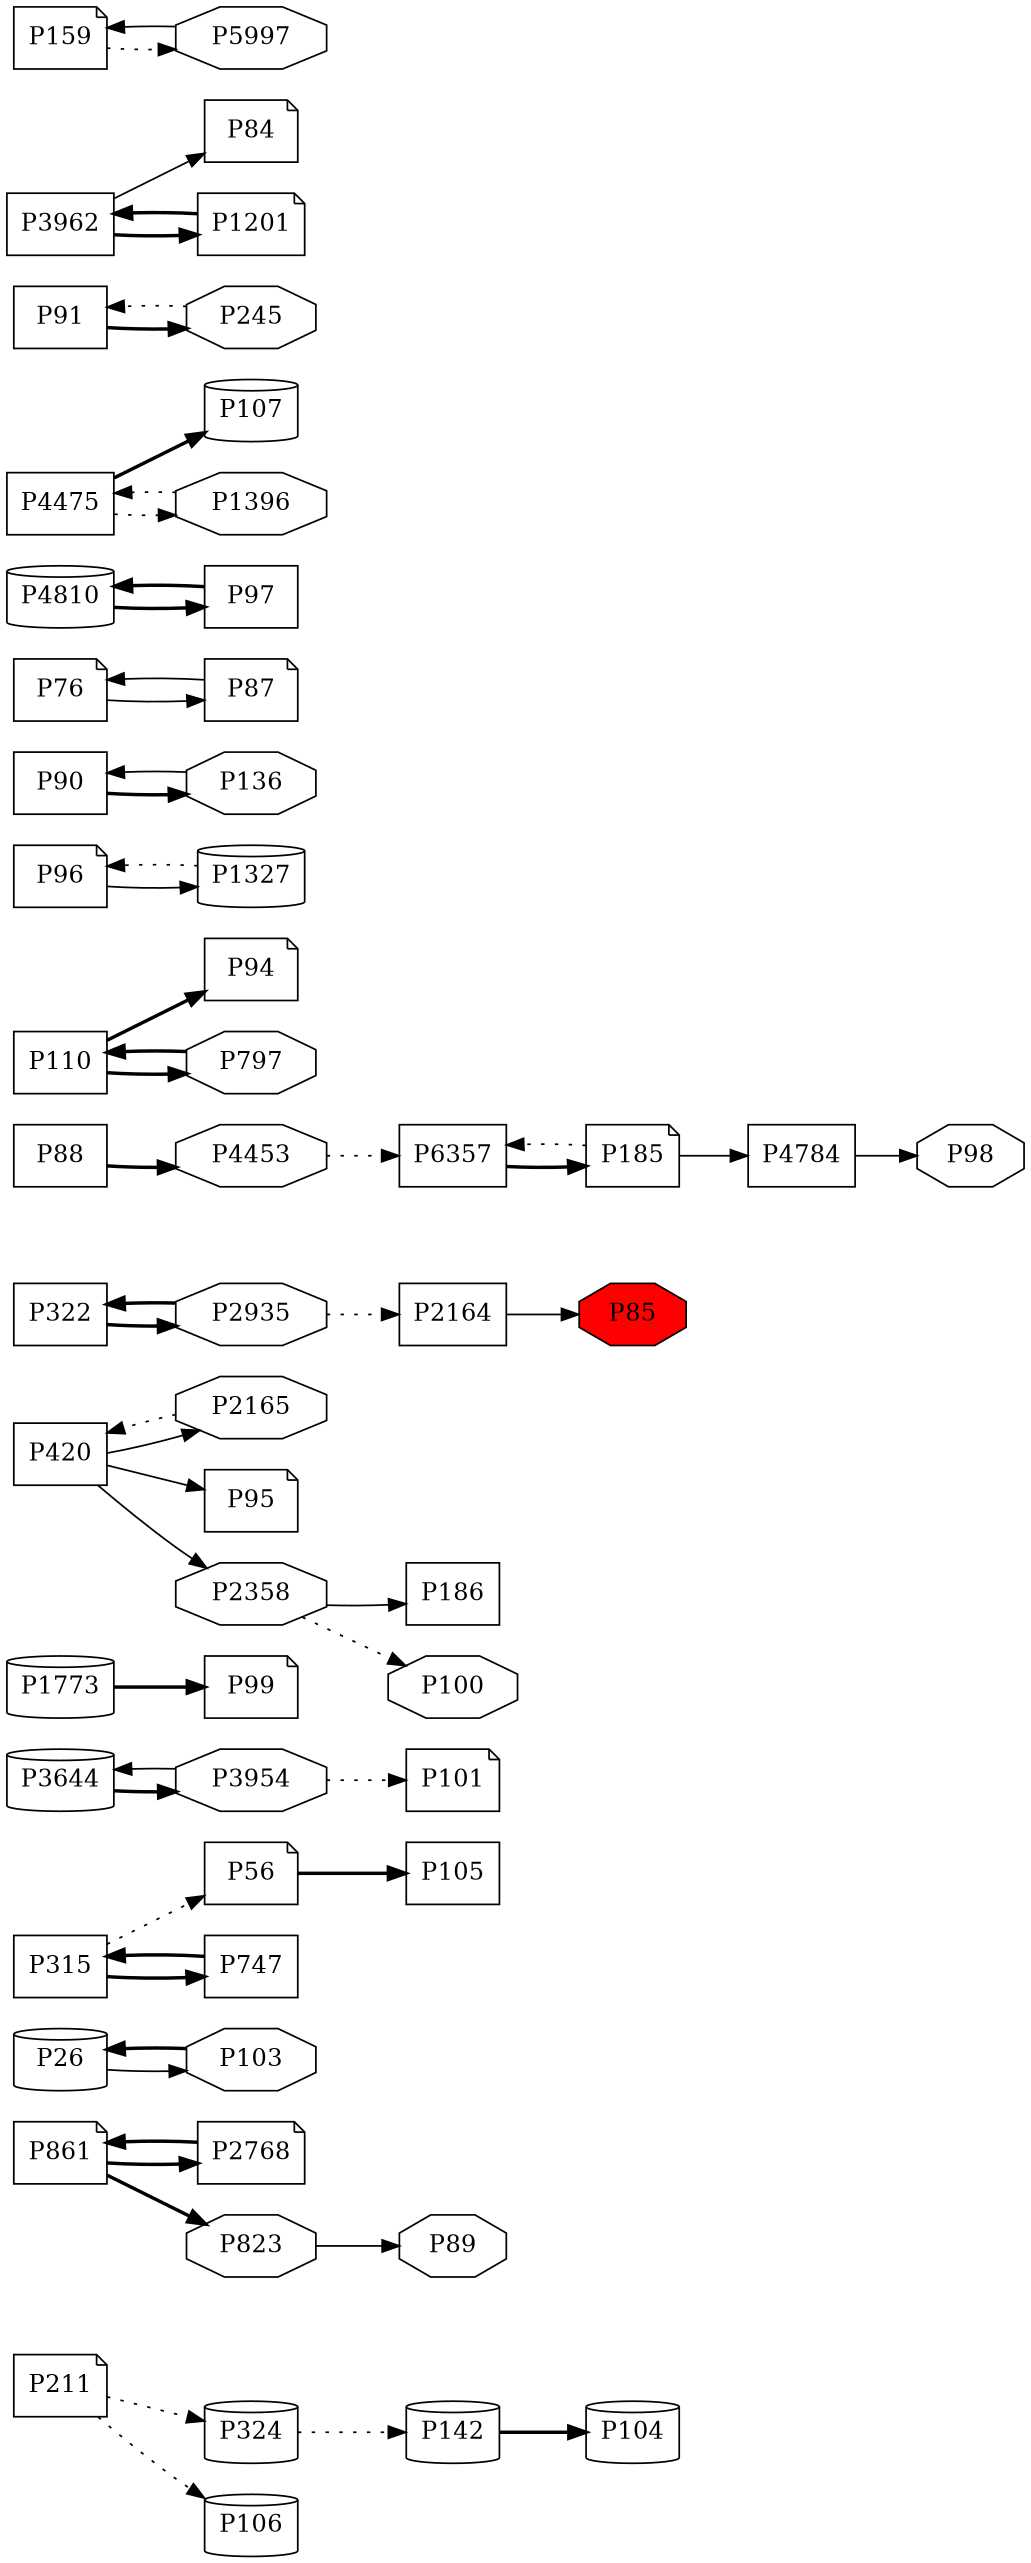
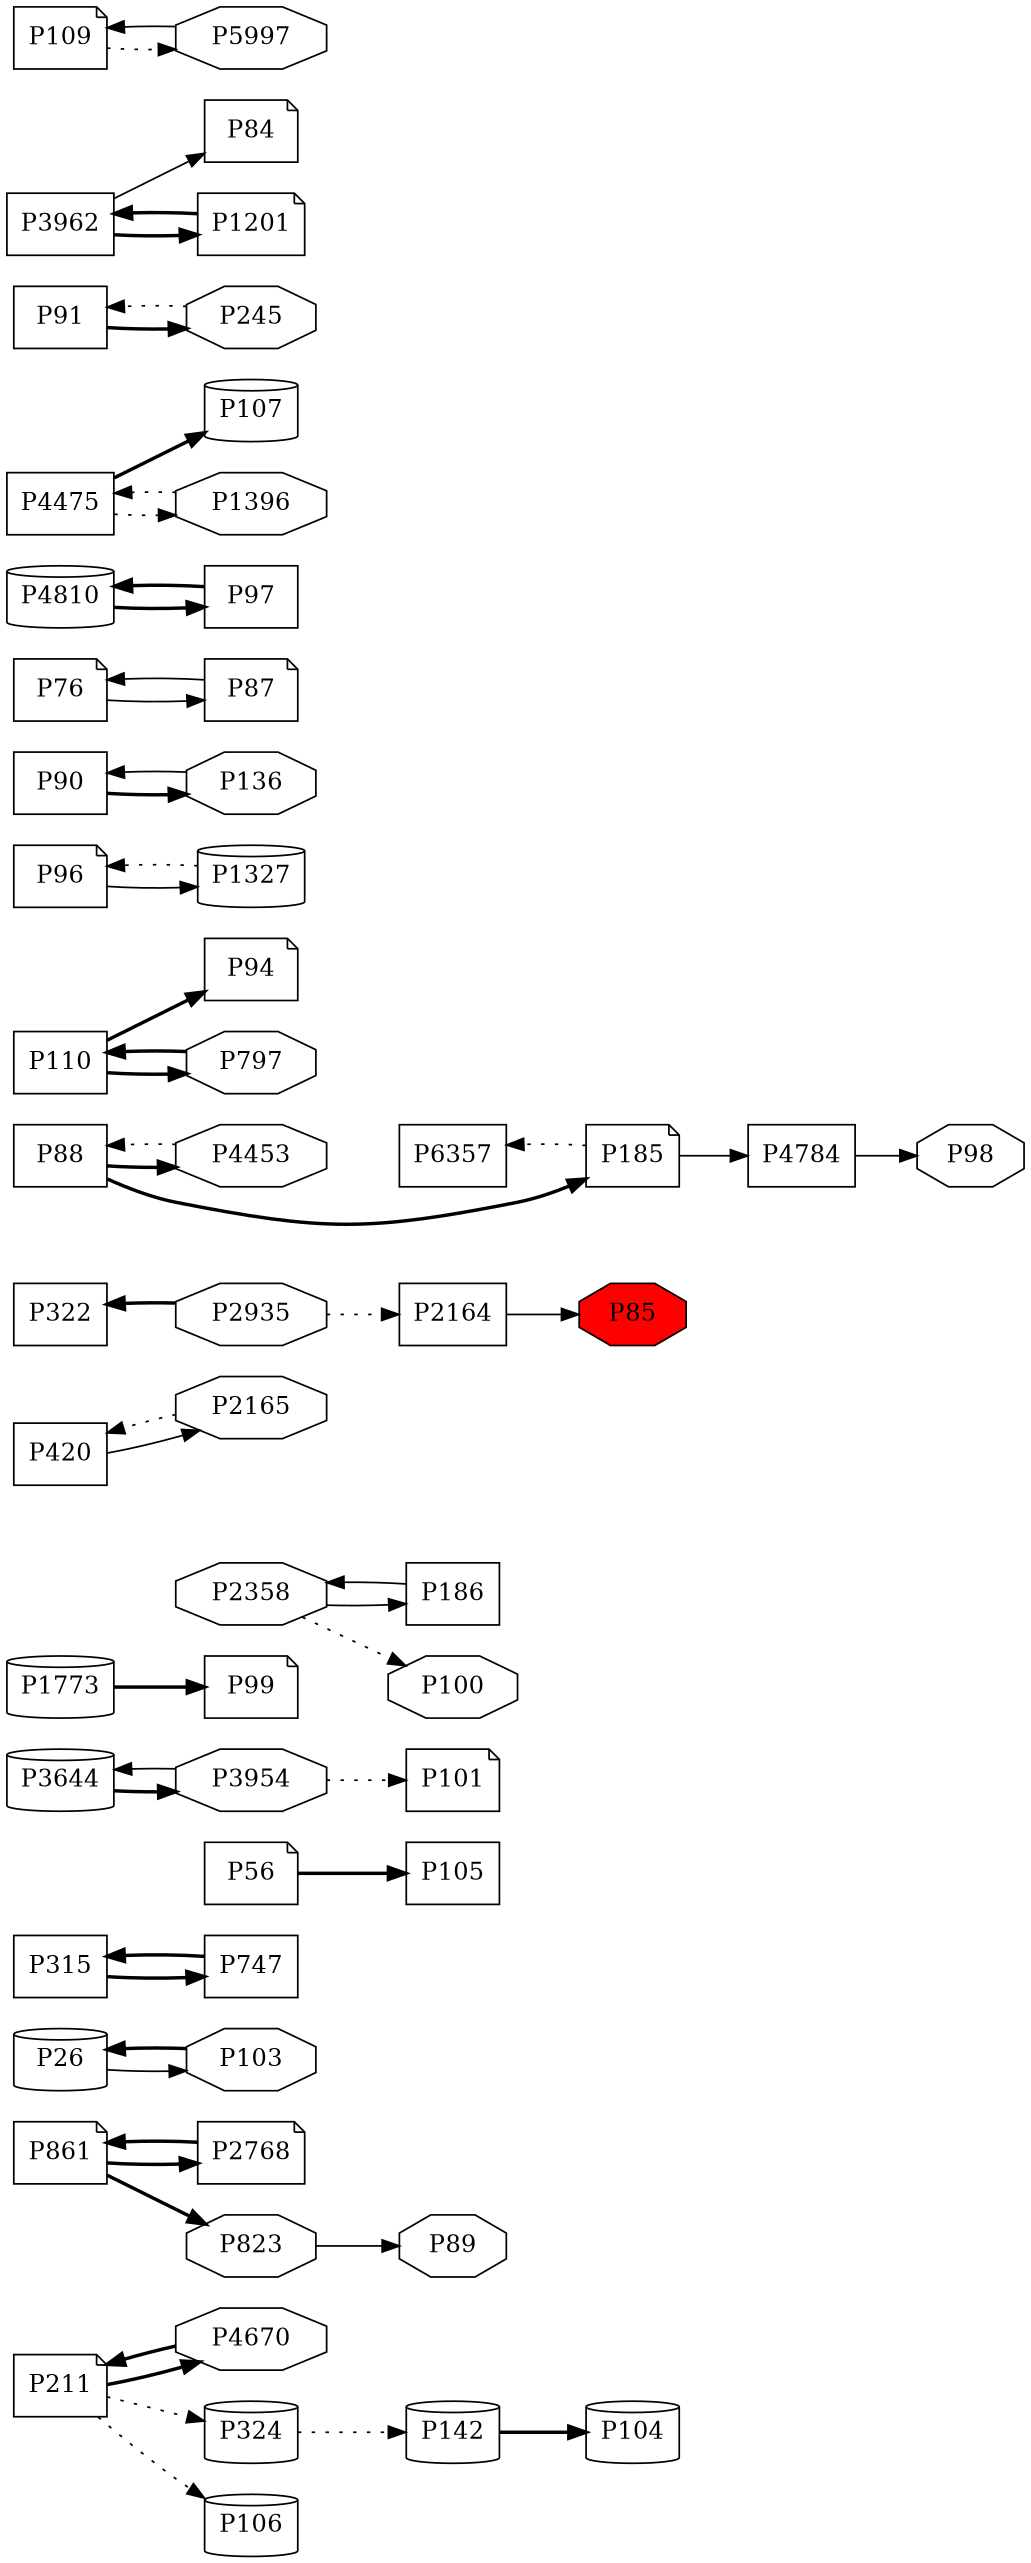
node "P159": label "P159" -> "P109"
edge "P4453" -> "P6357": now "P4453" -> "P88"
edge "P6357" -> "P185": now "P88" -> "P185"
edge "P322" -> "P2935": removed
node "P95": removed
edge "P420" -> "P2358": now "P186" -> "P2358"
edge "P315" -> "P56": removed
node "P4670": added
